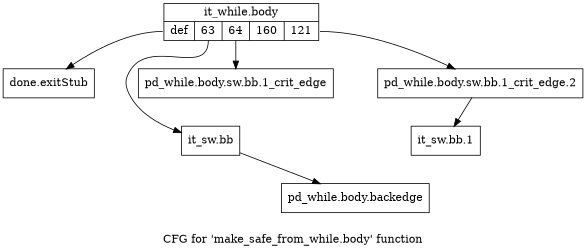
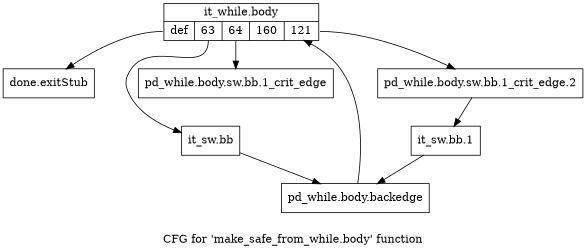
edge "pd_while.body.backedge" -> "it_while.body": added
edge "it_sw.bb.1" -> "pd_while.body.backedge": added
